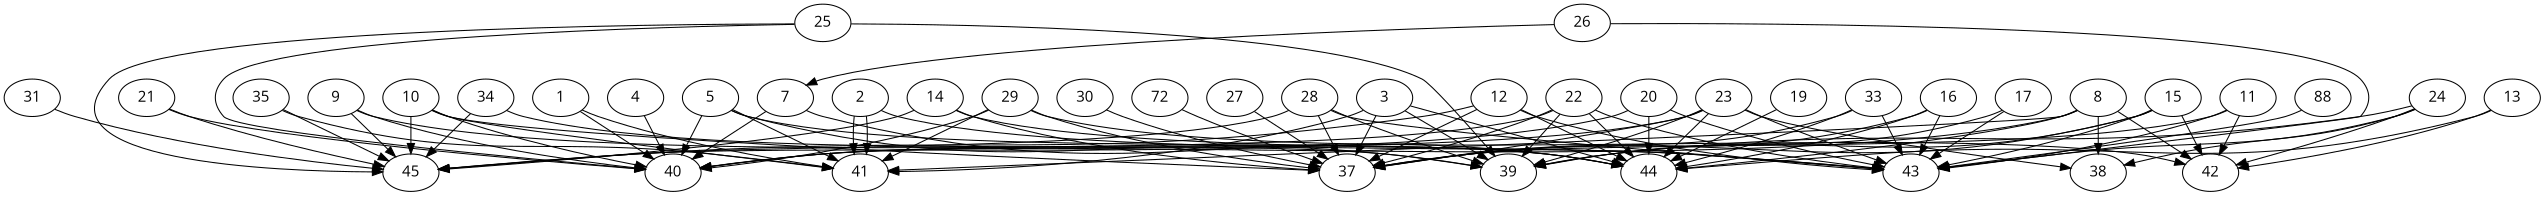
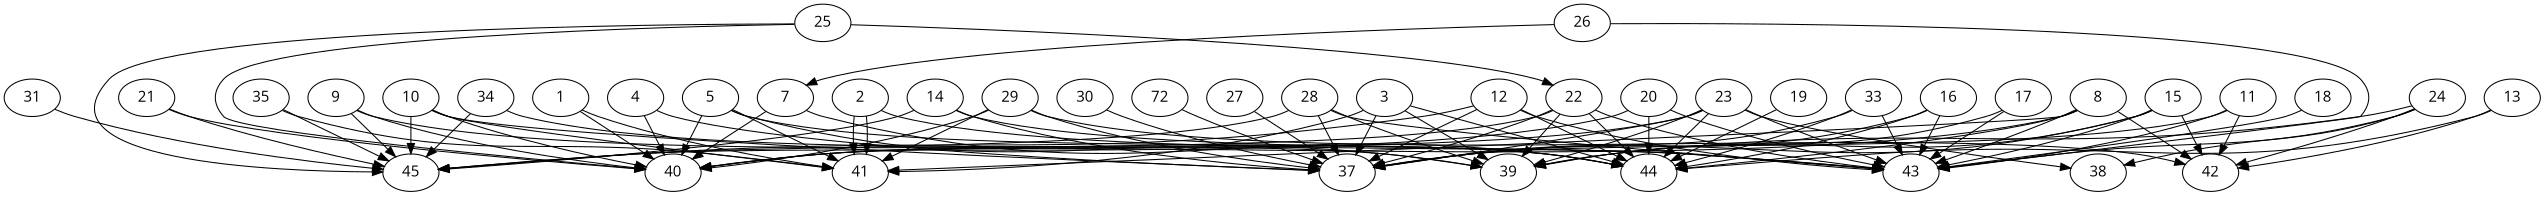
edge "25" -> "39": now "25" -> "22"
node "88": label "88" -> "18"
edge "8" -> "38": now "8" -> "43"
edge "4" -> "37": added
